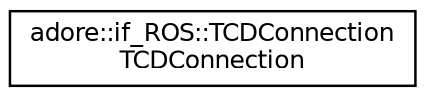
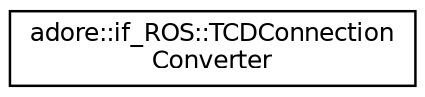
node "adore::if_ROS::TCDConnection TCDConnection": label "adore::if_ROS::TCDConnection TCDConnection" -> "adore::if_ROS::TCDConnection Converter"
